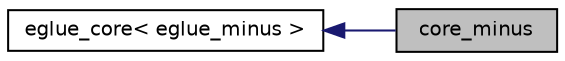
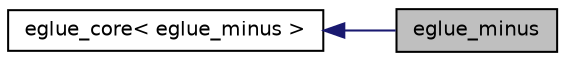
node "core_minus": label "core_minus" -> "eglue_minus"
